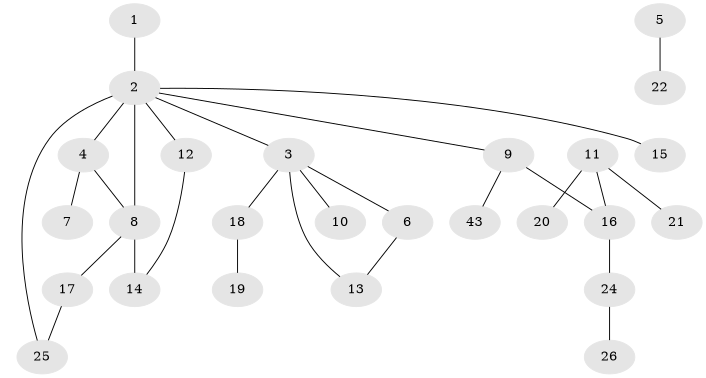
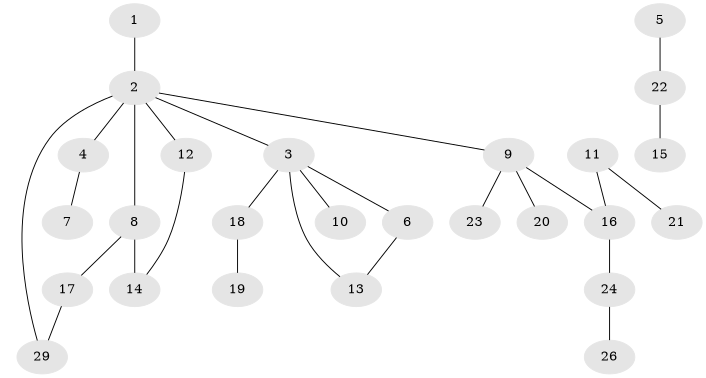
edge "2" -- "15": now "22" -- "15"
edge "11" -- "20": now "9" -- "20"
edge "4" -- "8": removed
node "43": label "43" -> "23"
node "25": label "25" -> "29"
